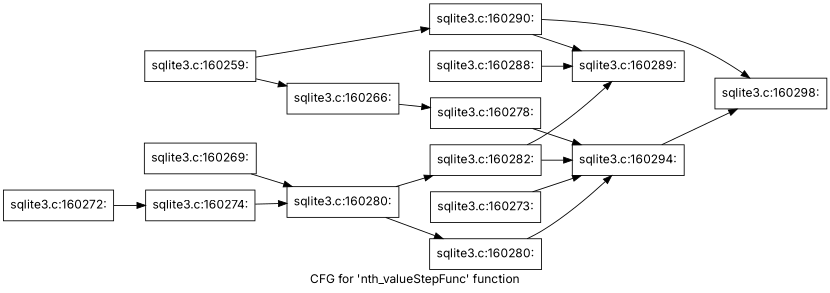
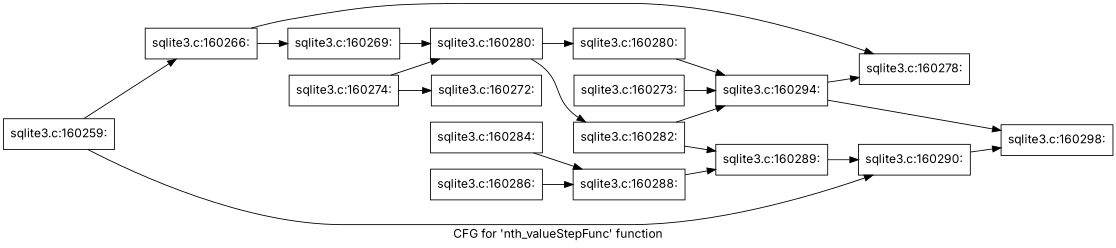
edge "sqlite3.c:160290:" -> "sqlite3.c:160289:": reversed
edge "sqlite3.c:160266:" -> "sqlite3.c:160269:": added
edge "sqlite3.c:160278:" -> "sqlite3.c:160294:": reversed
node "sqlite3.c:160284:": added
node "sqlite3.c:160286:": added
edge "sqlite3.c:160272:" -> "sqlite3.c:160274:": reversed
